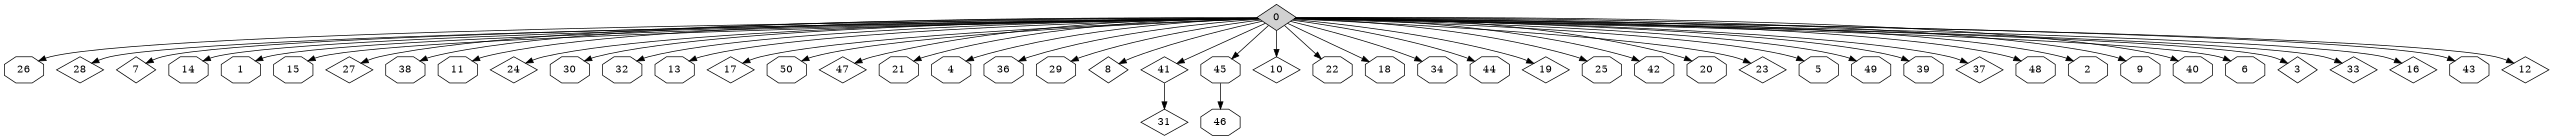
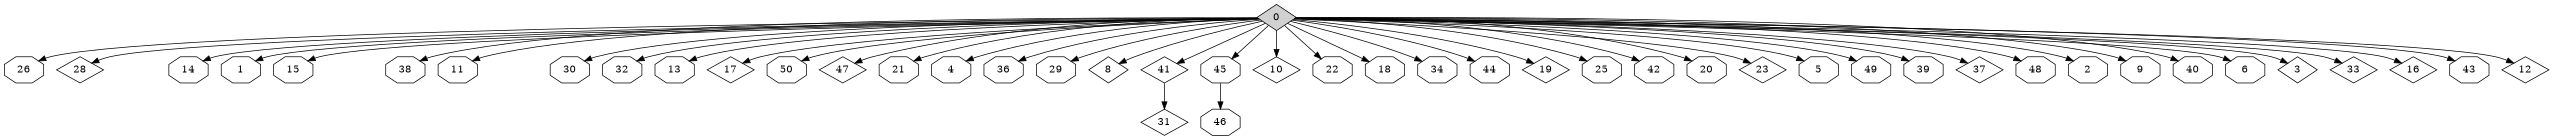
node "7": removed
node "27": removed
node "24": removed
